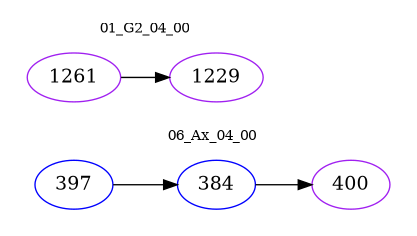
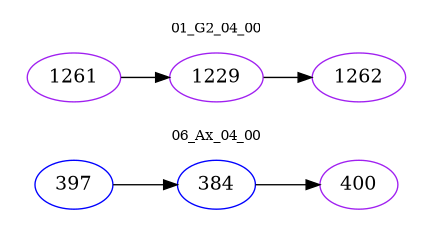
node "1262": added
